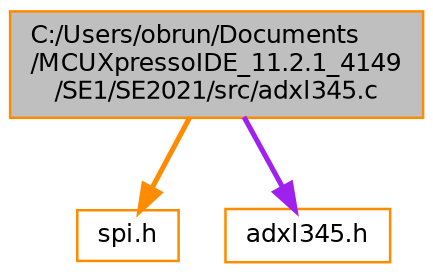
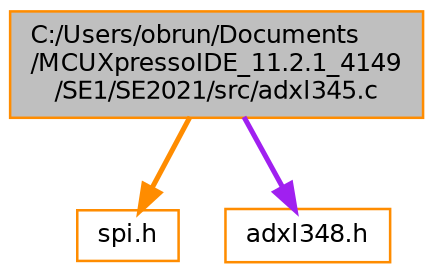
node "adxl345.h": label "adxl345.h" -> "adxl348.h"
